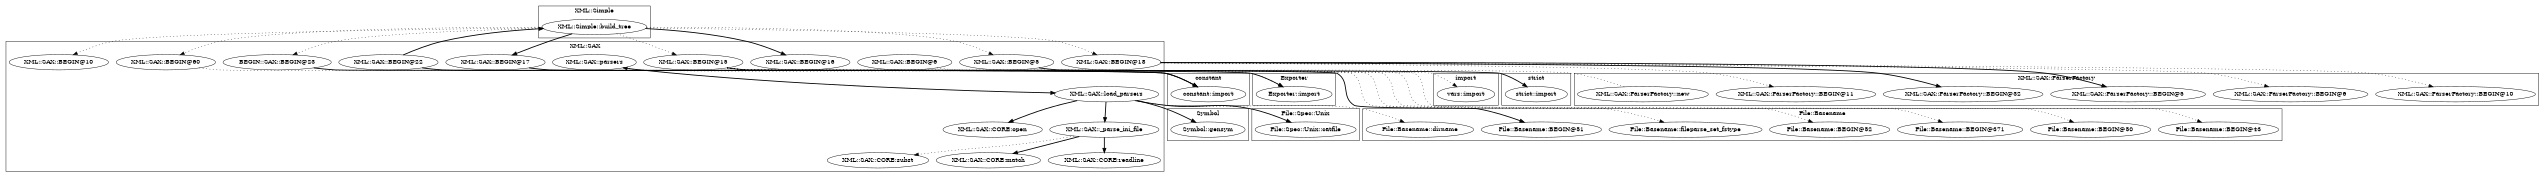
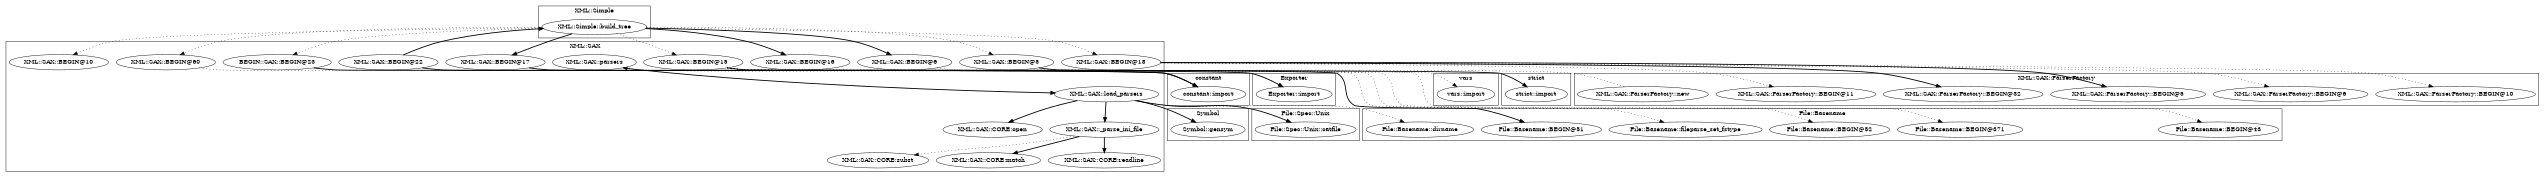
edge "XML::Simple::build_tree" -> "XML::SAX::BEGIN@6": added
cluster "import": label "import" -> "vars"
node "File::Basename::BEGIN@50": removed
